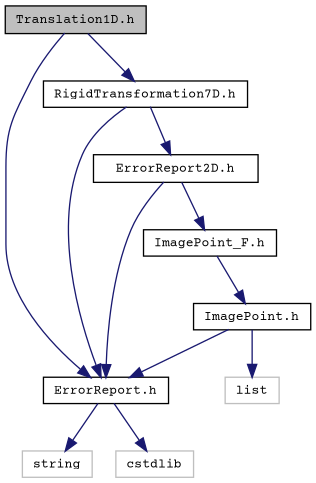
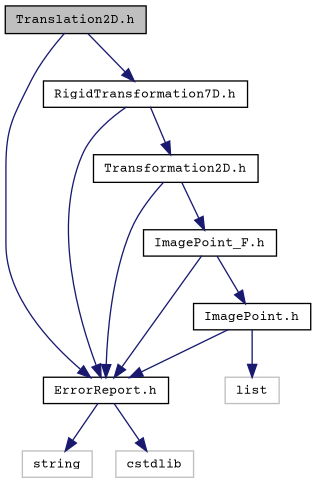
node "Translation1D.h": label "Translation1D.h" -> "Translation2D.h"
node "ErrorReport2D.h": label "ErrorReport2D.h" -> "Transformation2D.h"
edge "ImagePoint_F.h" -> "ErrorReport.h": added
